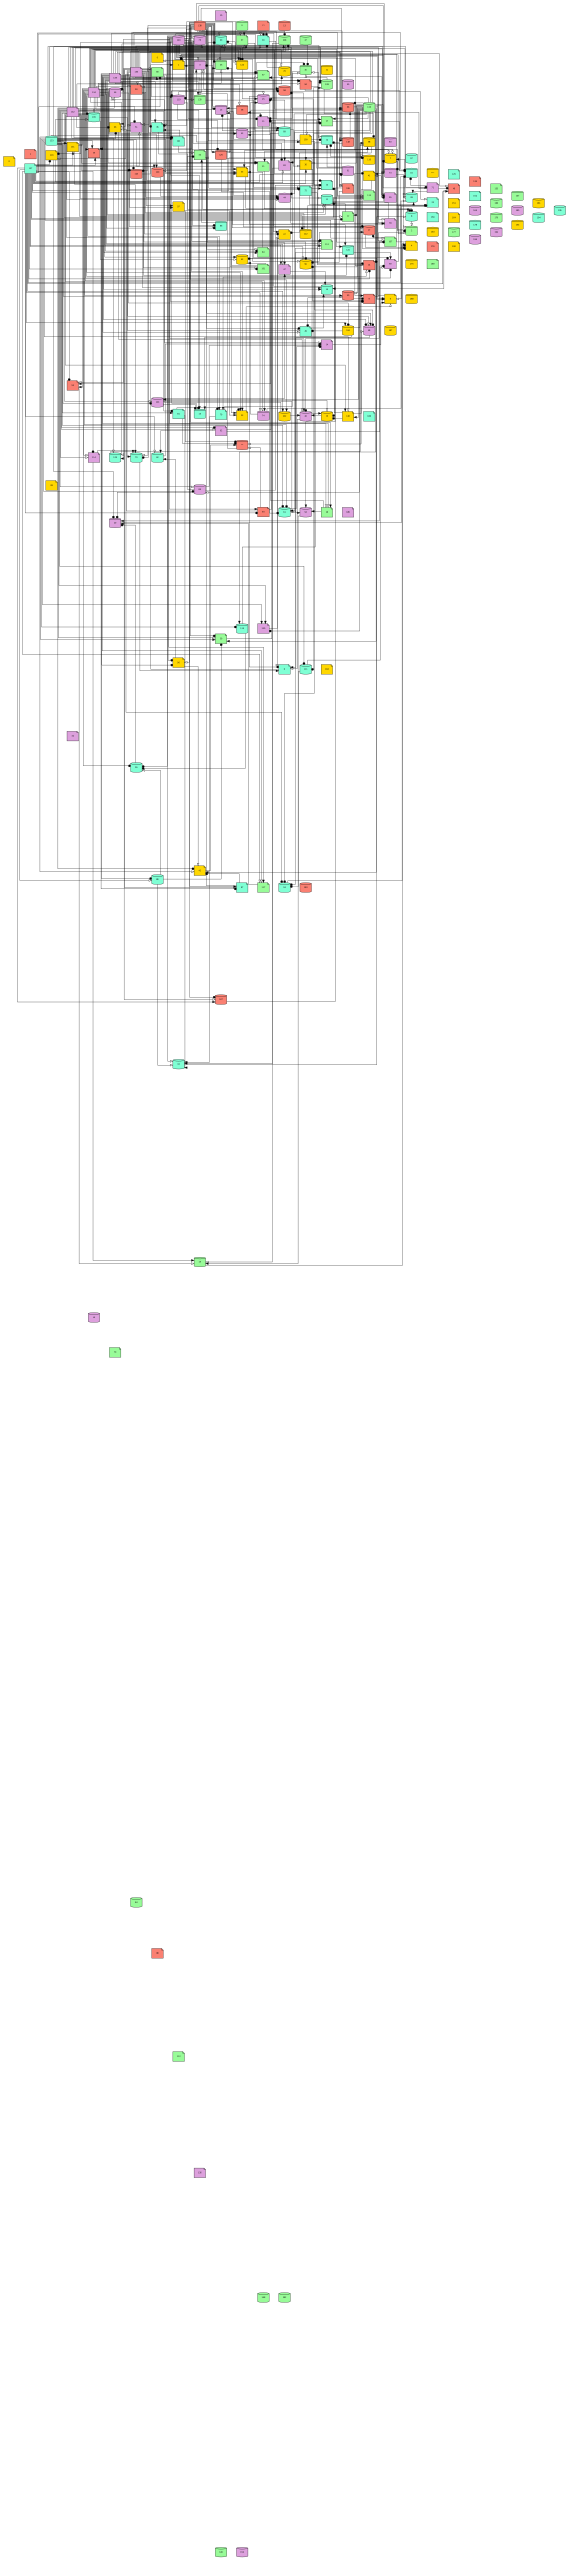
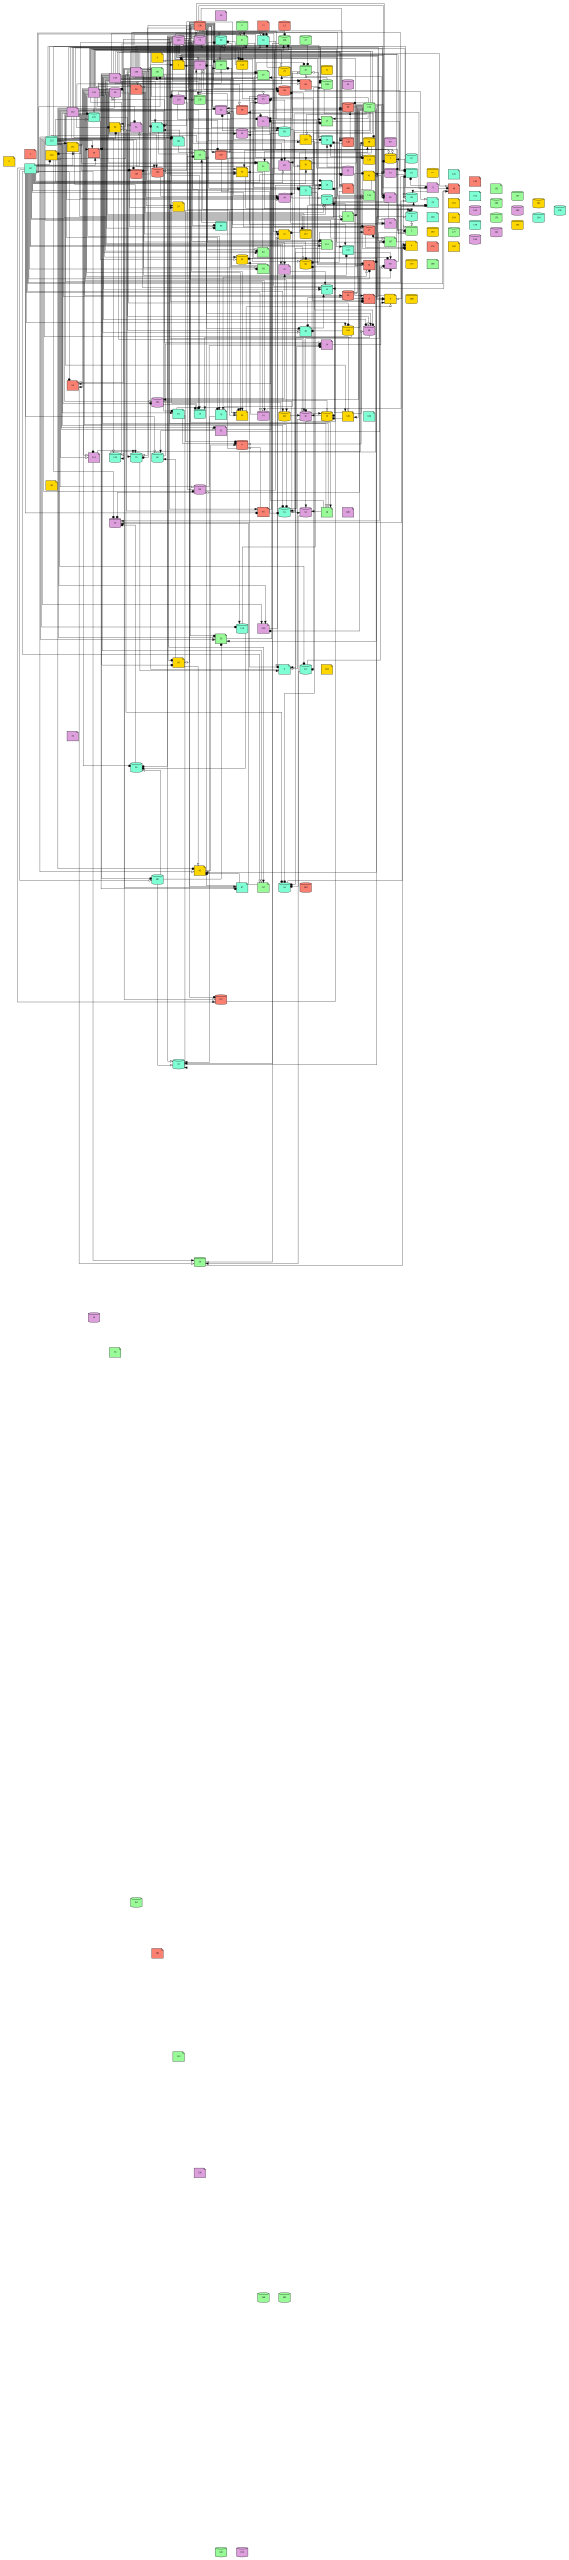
edge "138" -> "124": now "138" -> "75"
edge "108" -> "51": removed
edge "33" -> "8": arrowhead dot -> normal
node "187": removed
